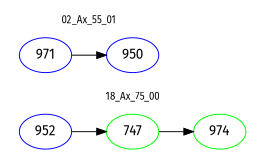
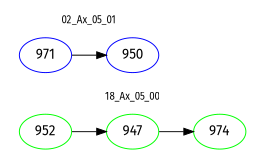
cluster "02_Ax_55_01": label "02_Ax_55_01" -> "02_Ax_05_01"
cluster "18_Ax_75_00": label "18_Ax_75_00" -> "18_Ax_05_00"
node "952": color blue -> green
node "747": label "747" -> "947"
